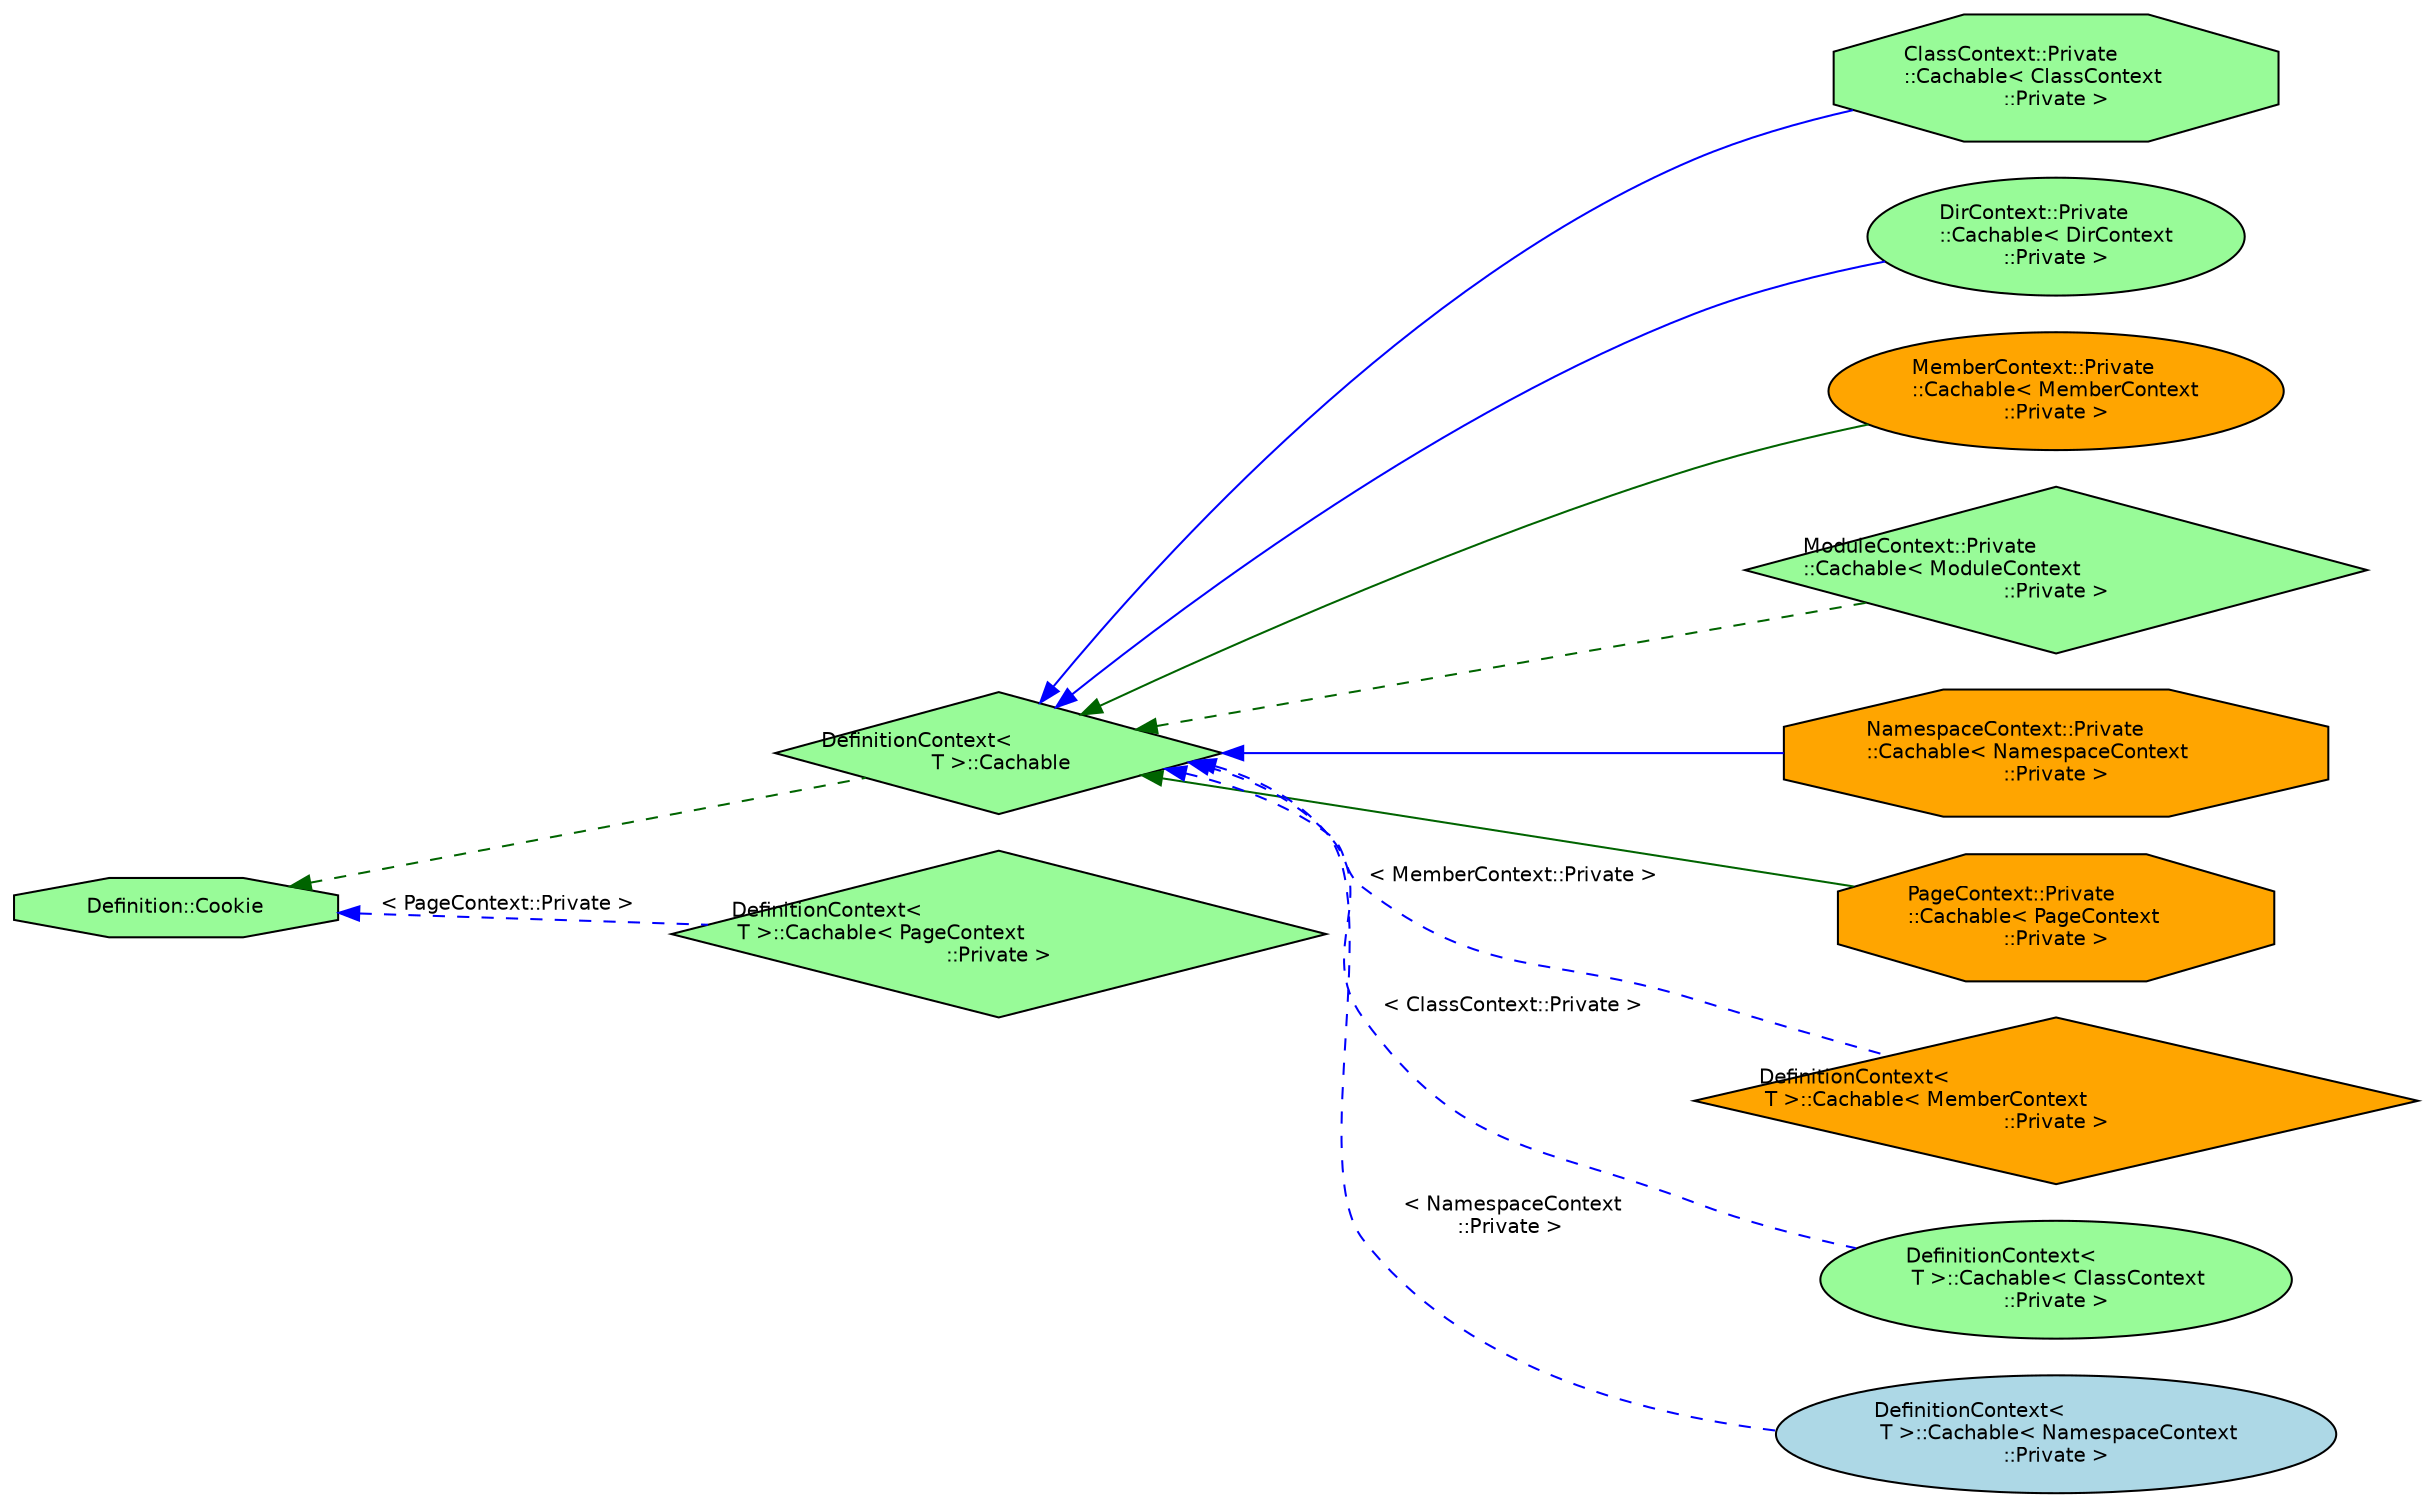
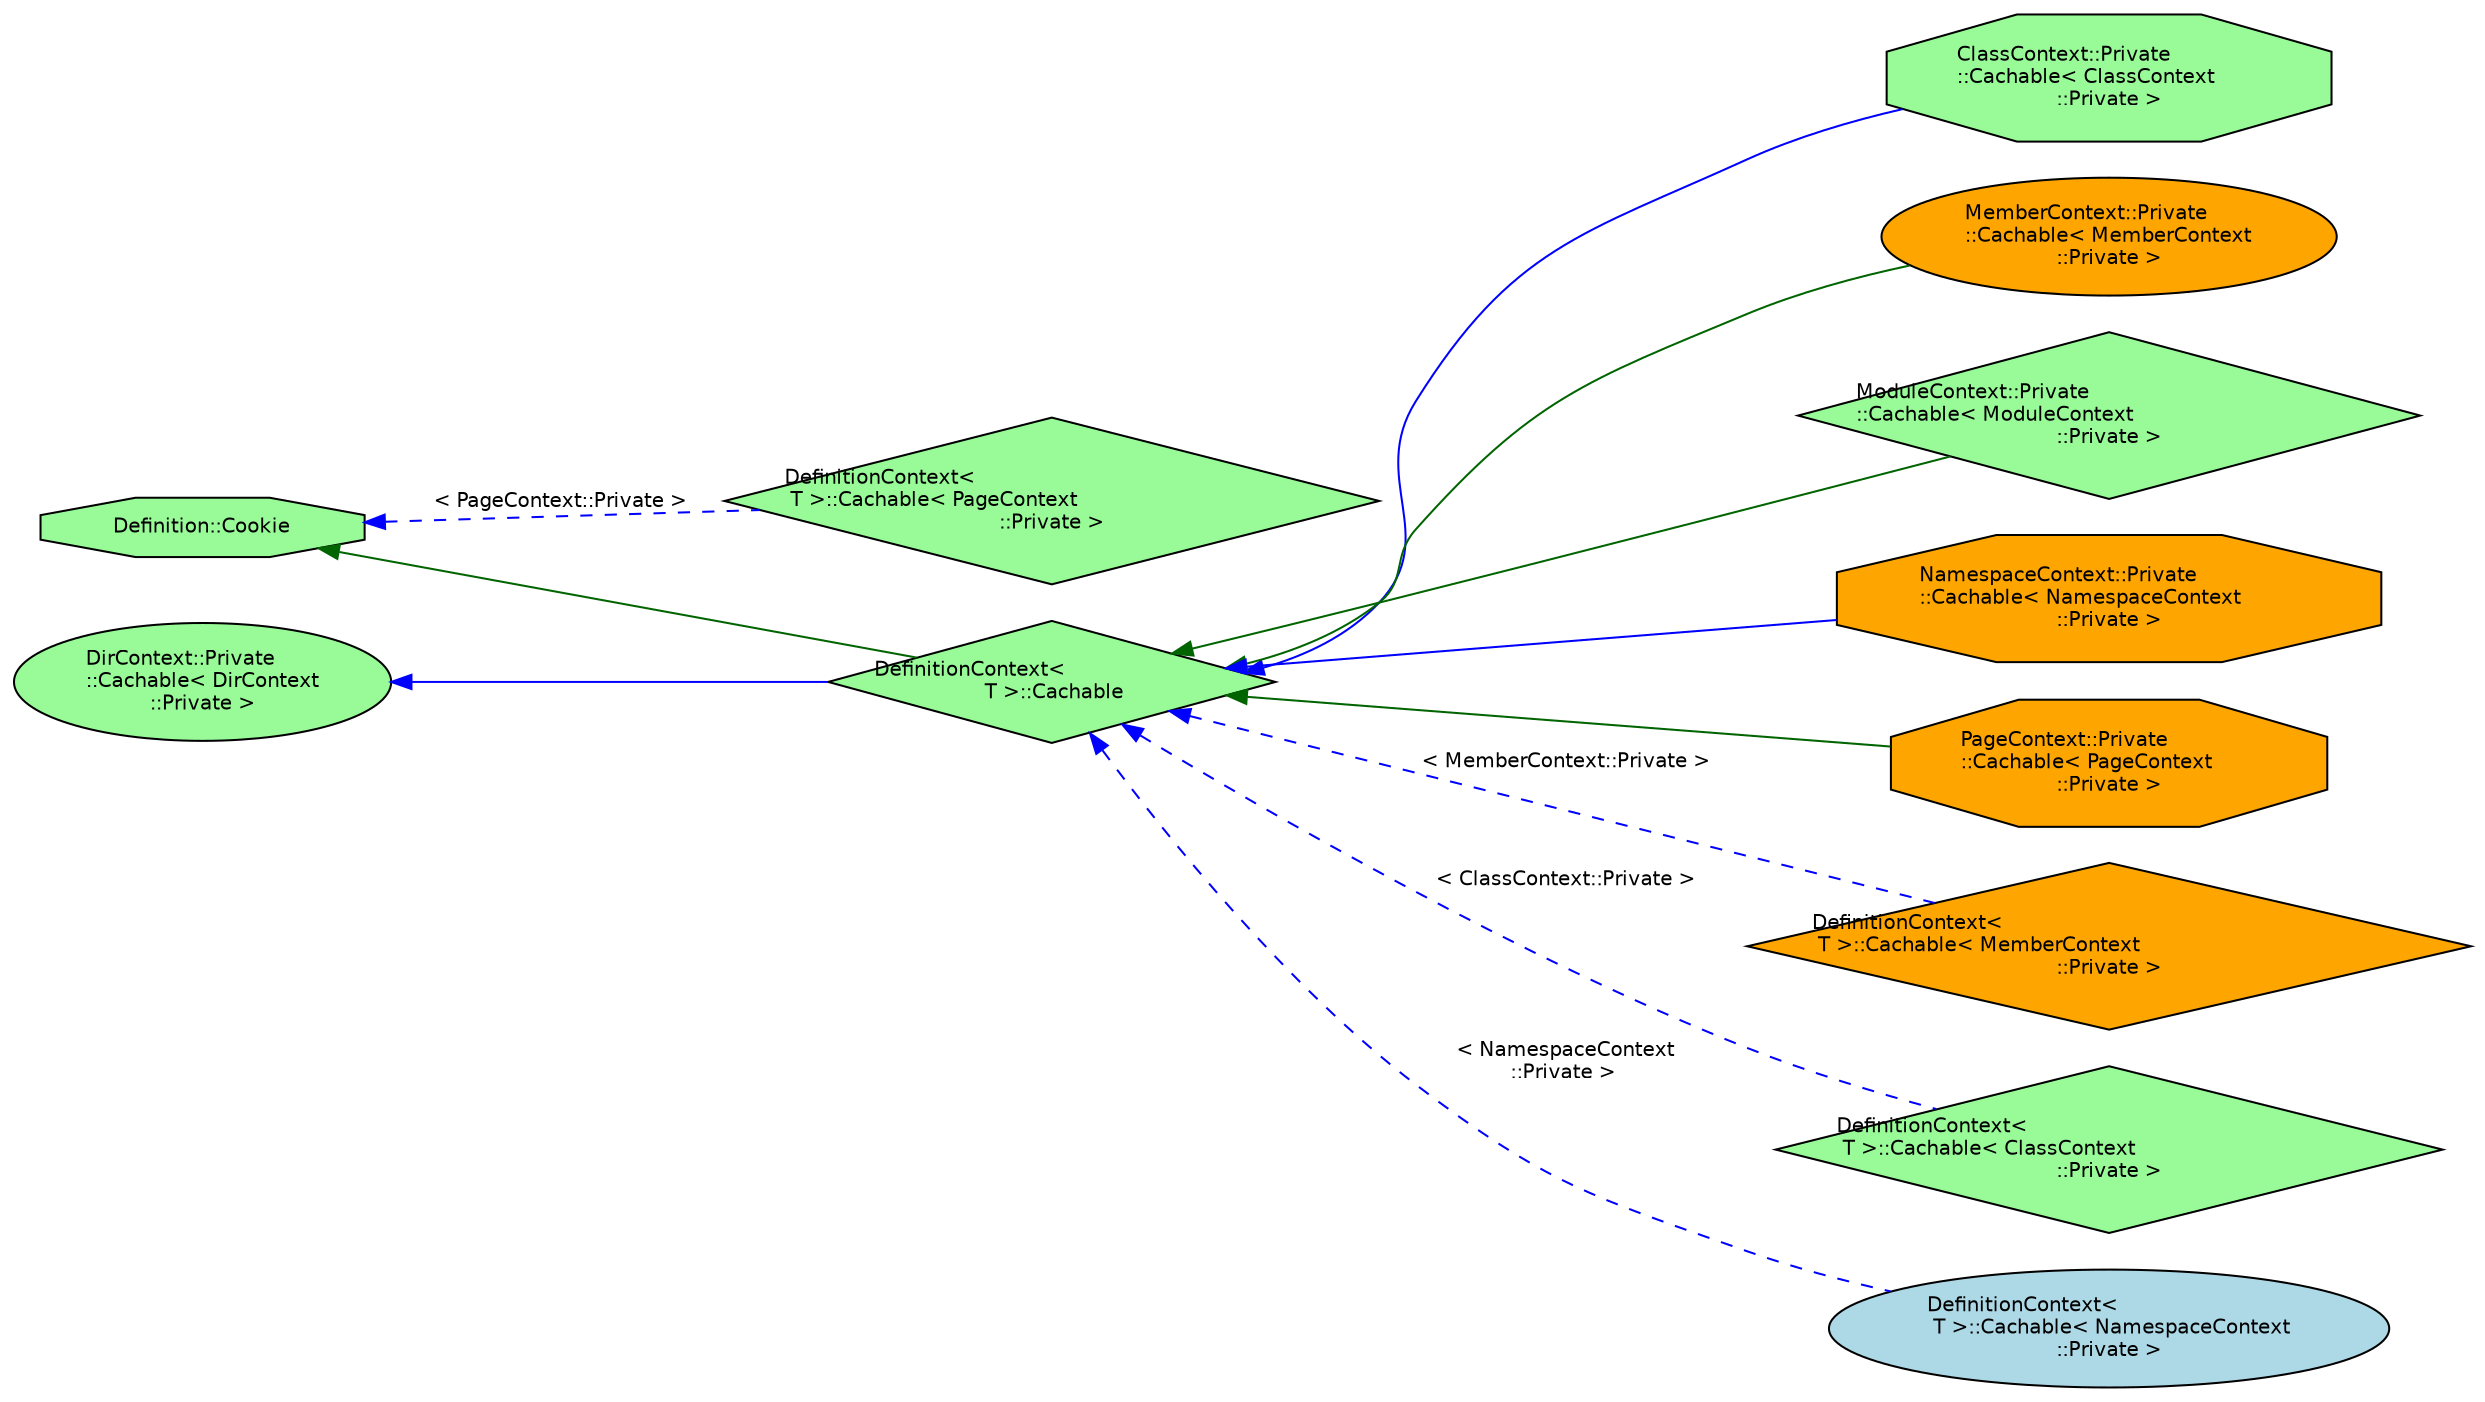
edge "DirContext::Private ::Cachable< DirContext ::Private >" -> "DefinitionContext< T >::Cachable": reversed
edge "ModuleContext::Private ::Cachable< ModuleContext ::Private >" -> "DefinitionContext< T >::Cachable": style dashed -> solid
edge "DefinitionContext< T >::Cachable" -> "Definition::Cookie": style dashed -> solid
node "DefinitionContext< T >::Cachable< ClassContext ::Private >": shape ellipse -> diamond
